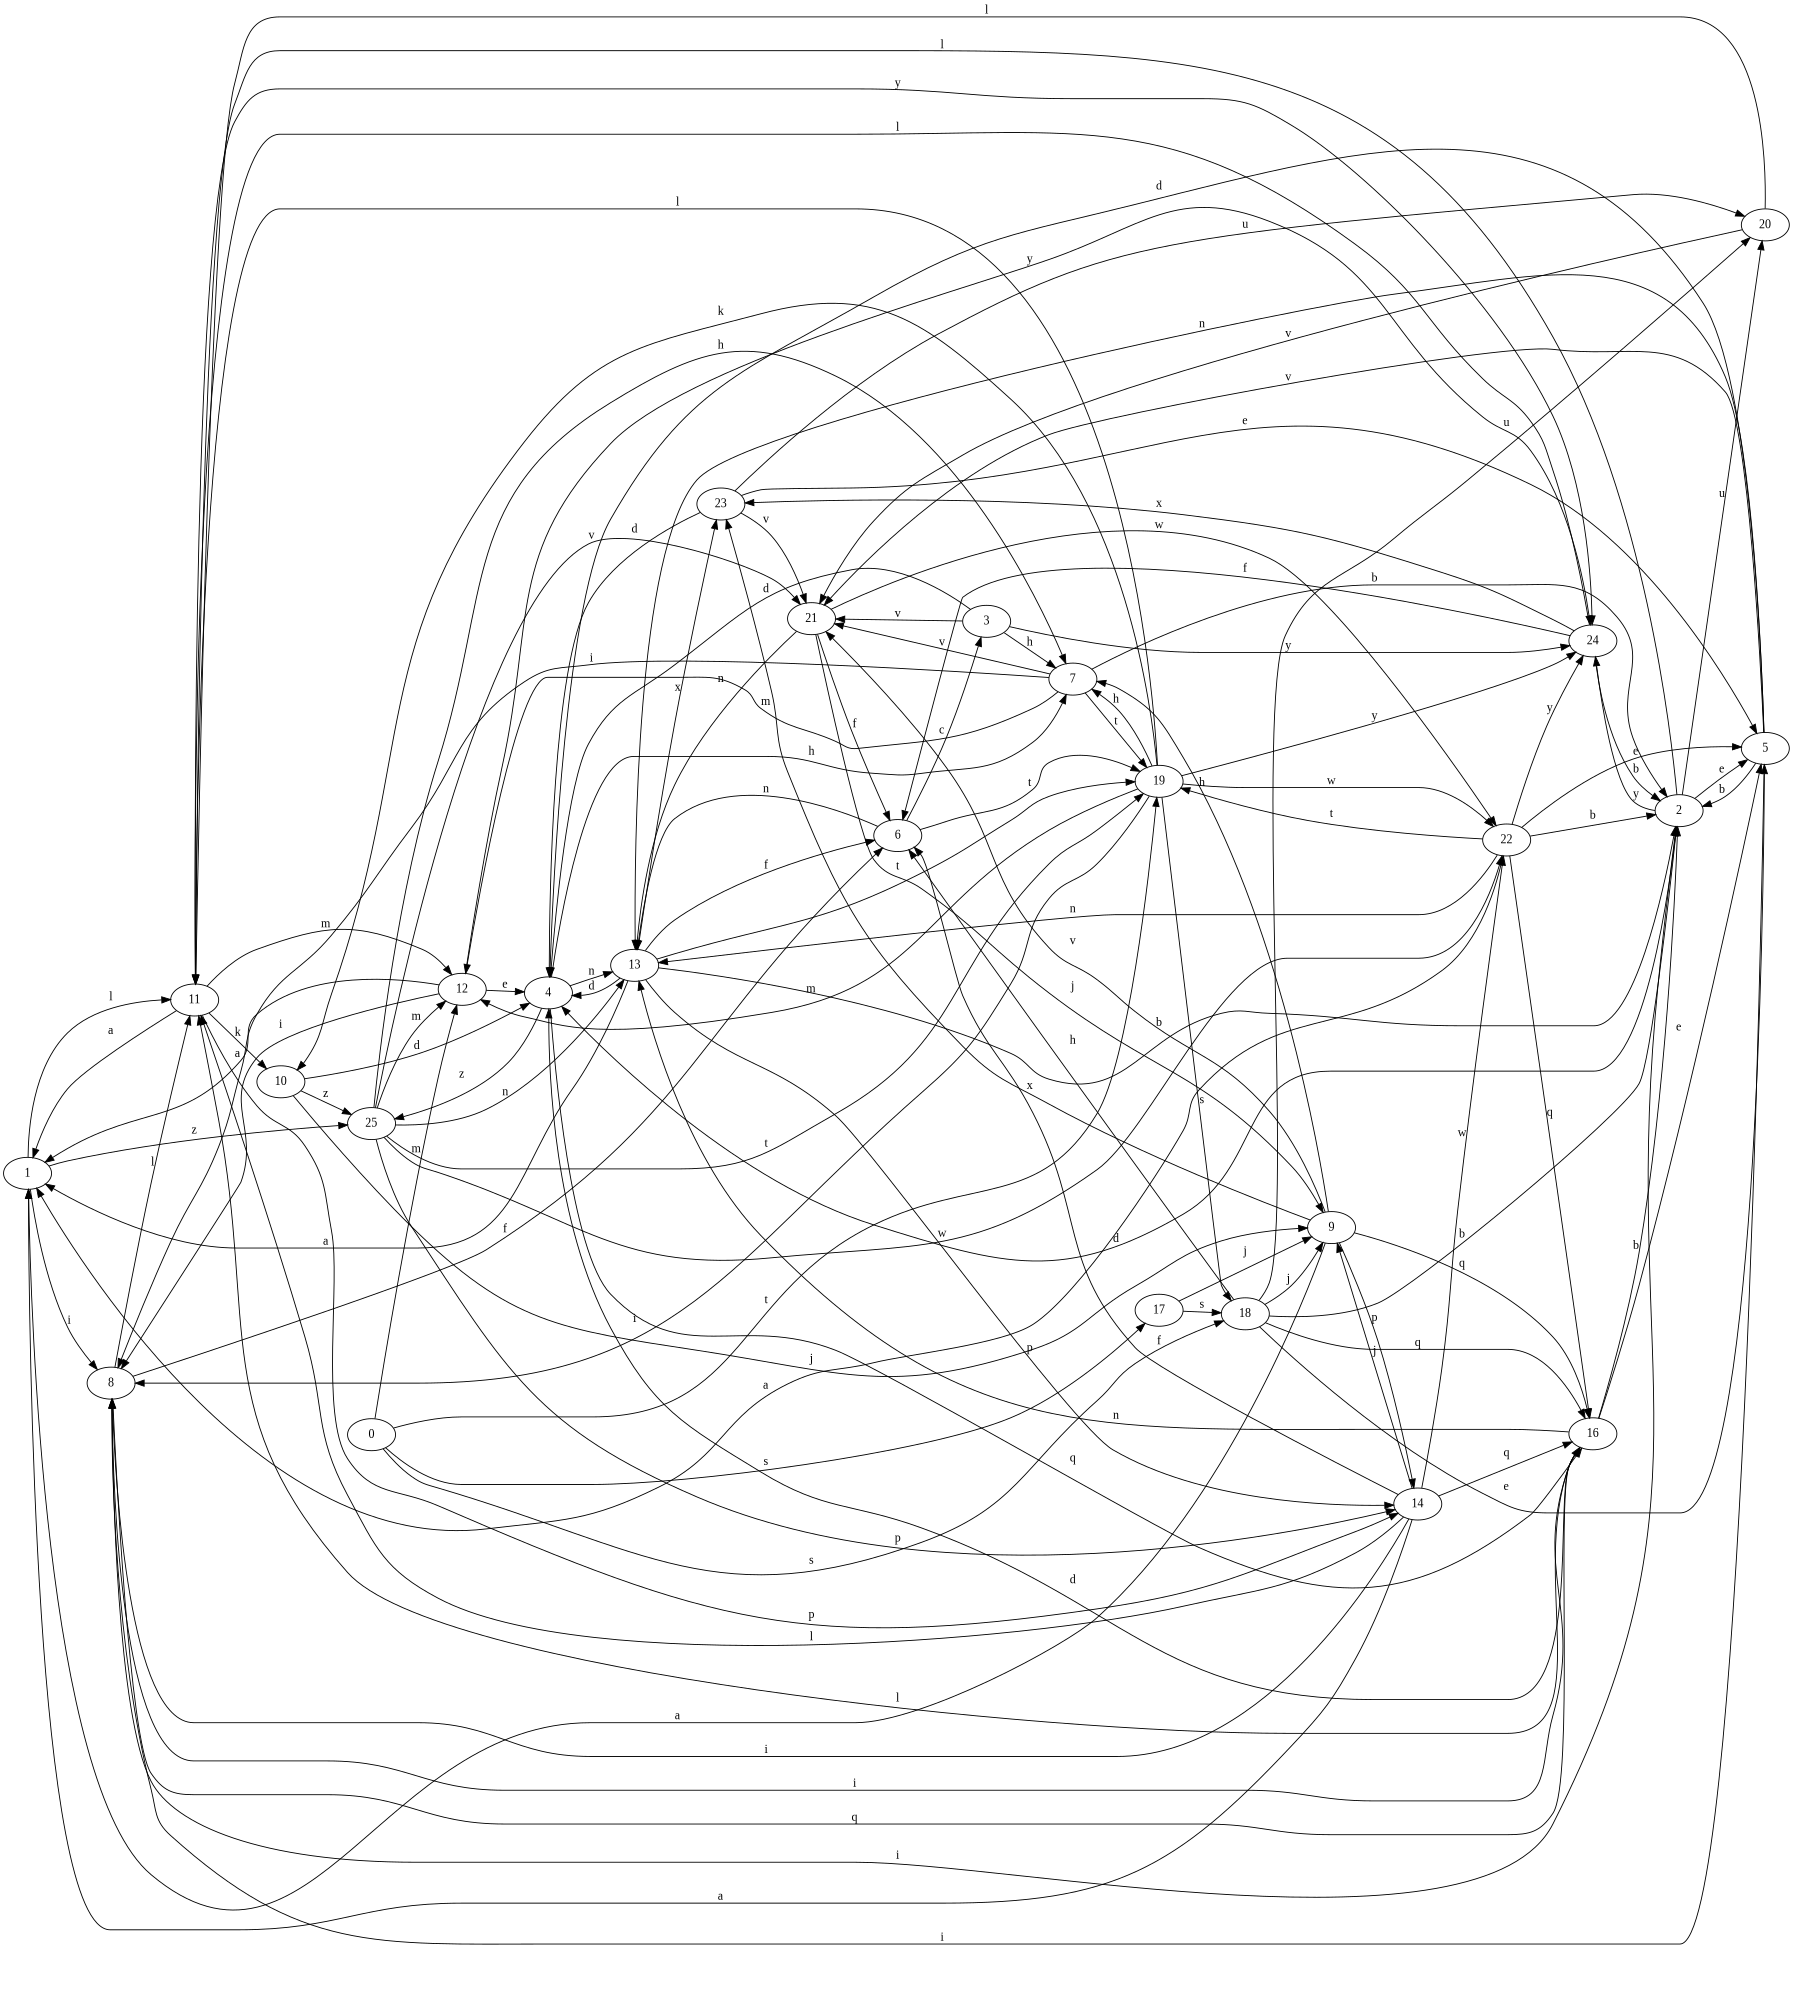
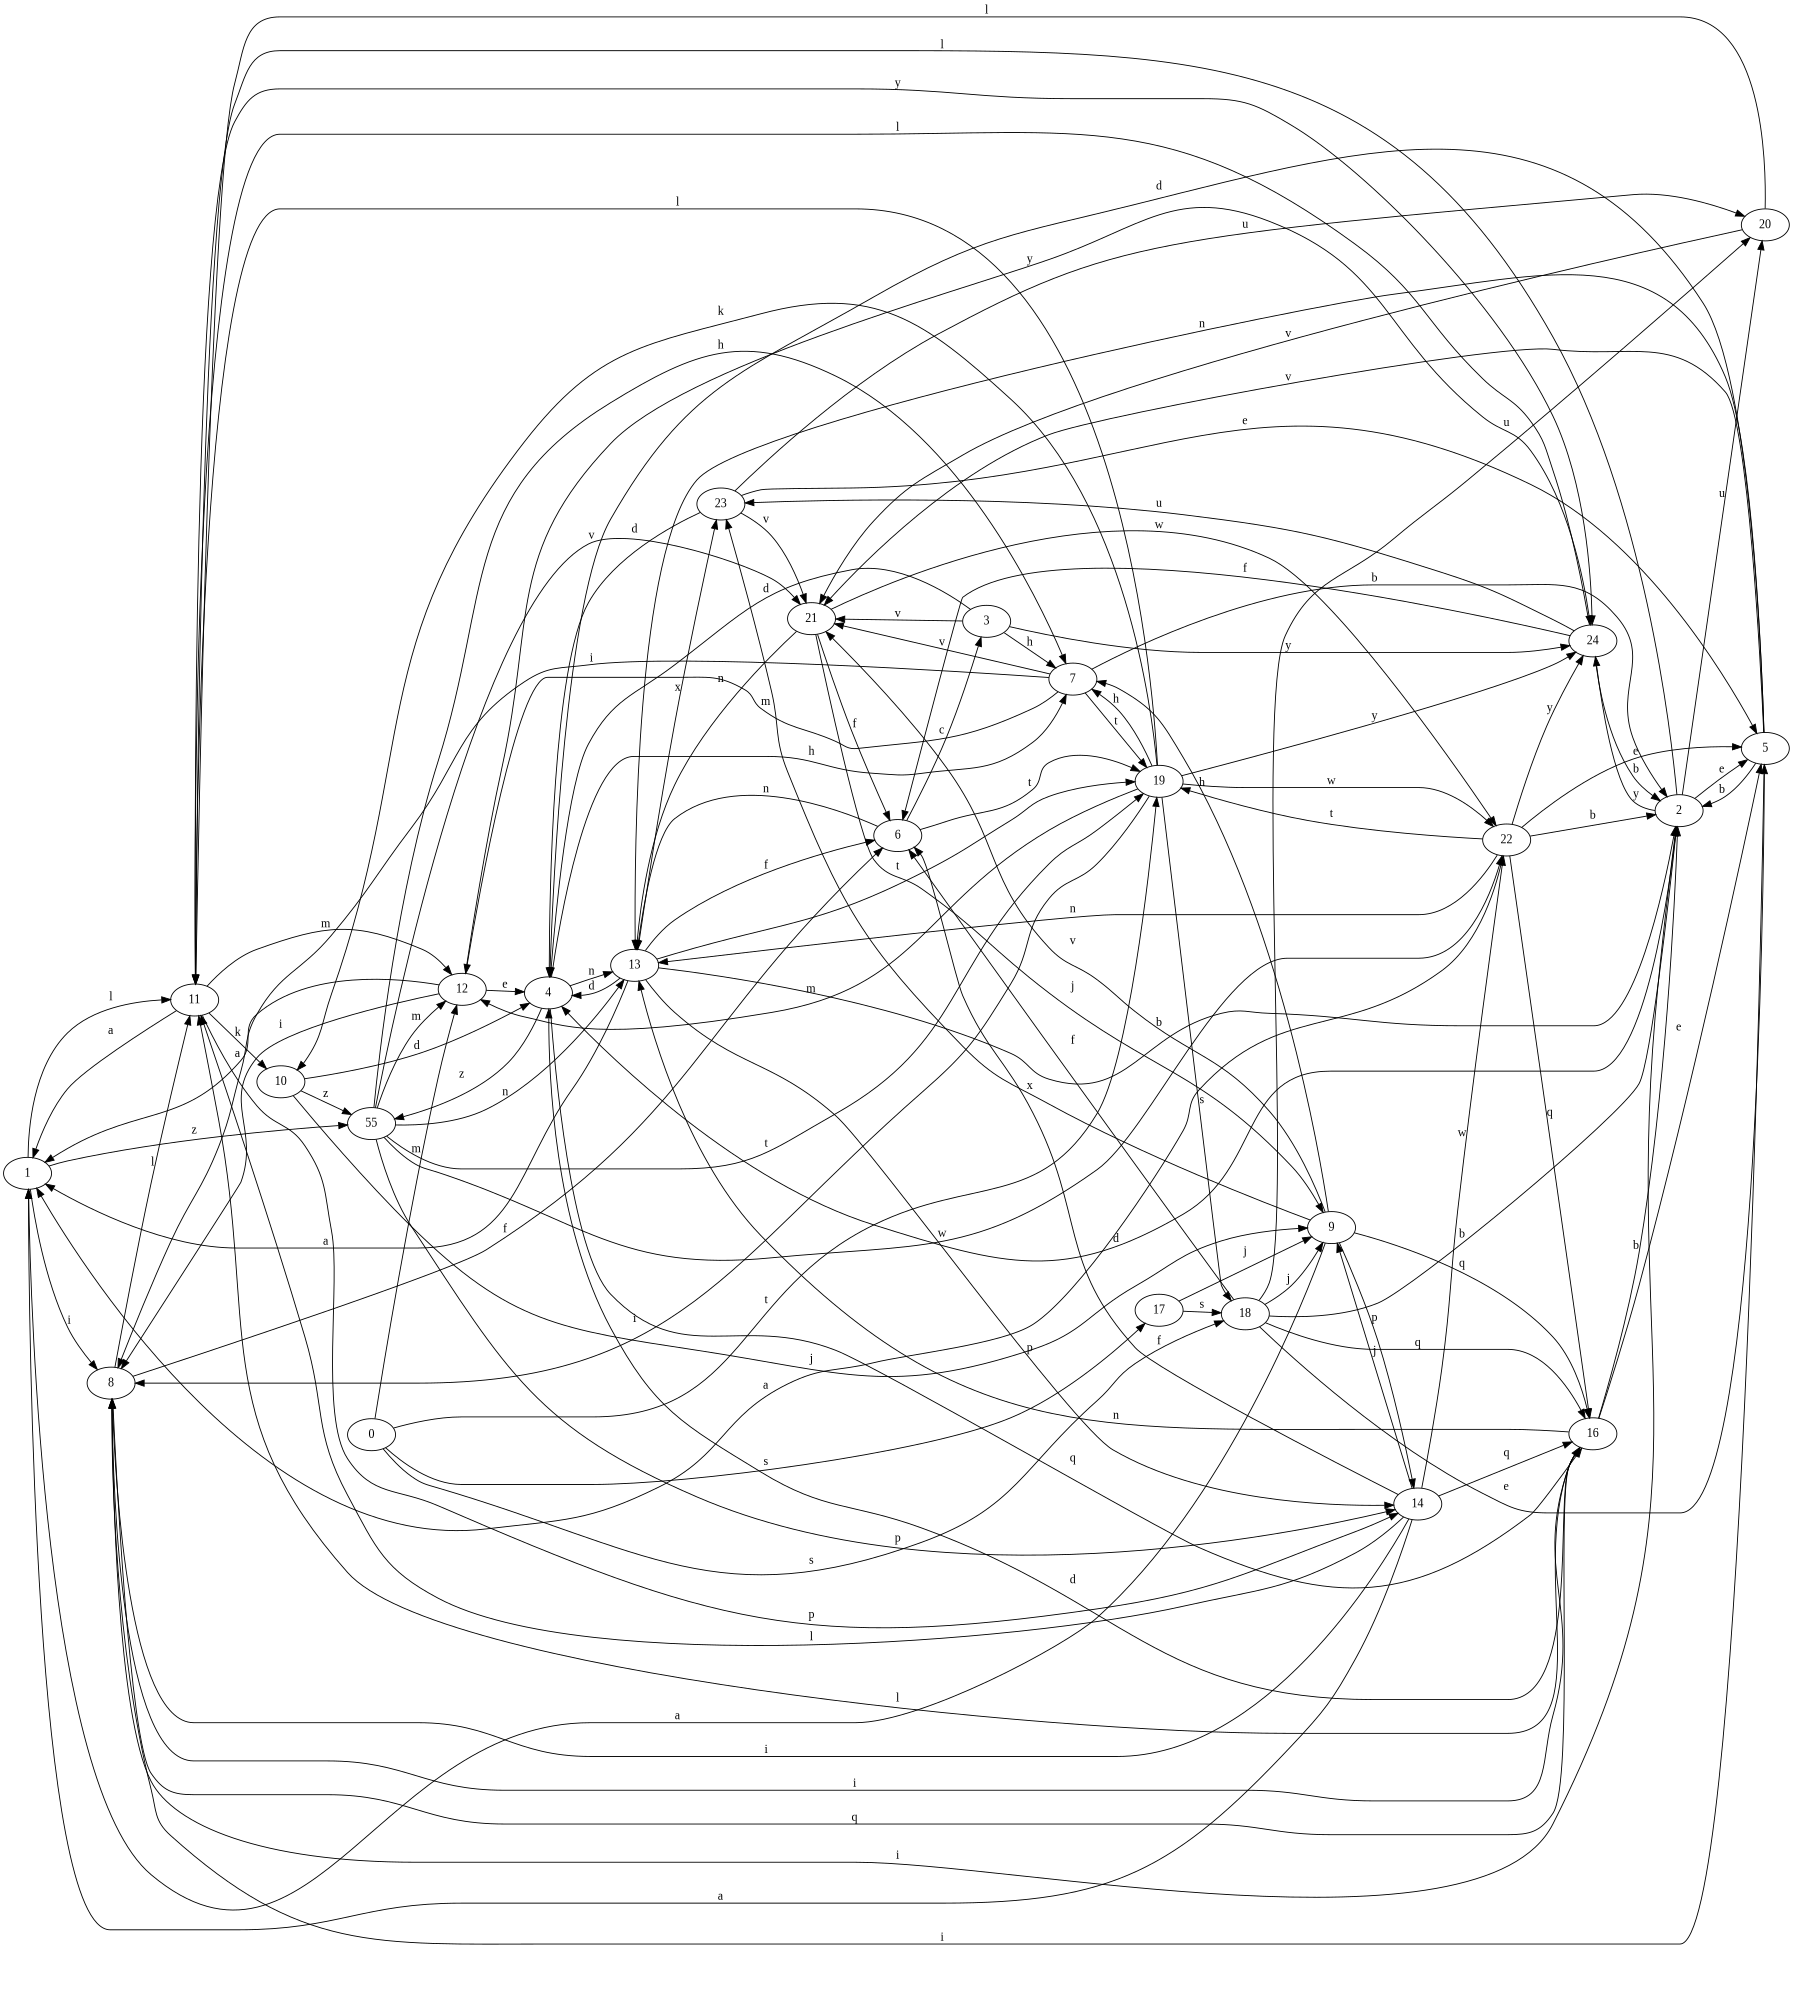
edge "24" -> "23": label "x" -> "u"
edge "18" -> "6": label "h" -> "f"
node "25": label "25" -> "55"
